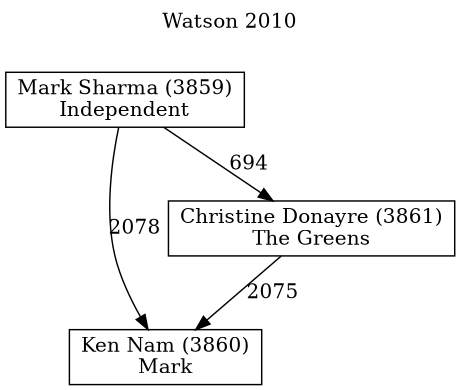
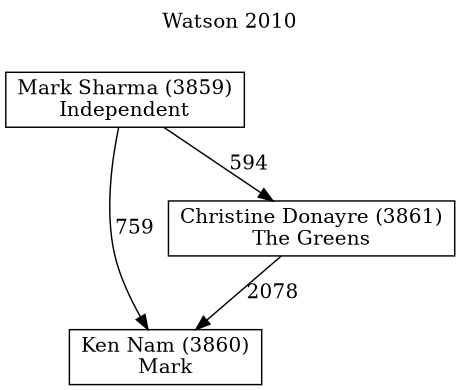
edge "Mark Sharma (3859) Independent" -> "Christine Donayre (3861) The Greens": label "694" -> "594"
edge "Mark Sharma (3859) Independent" -> "Ken Nam (3860) Mark": label "2078" -> "759"
edge "Christine Donayre (3861) The Greens" -> "Ken Nam (3860) Mark": label "2075" -> "2078"
